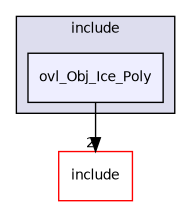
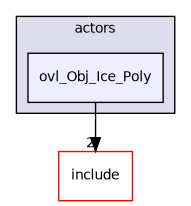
cluster "include": label "include" -> "actors"
